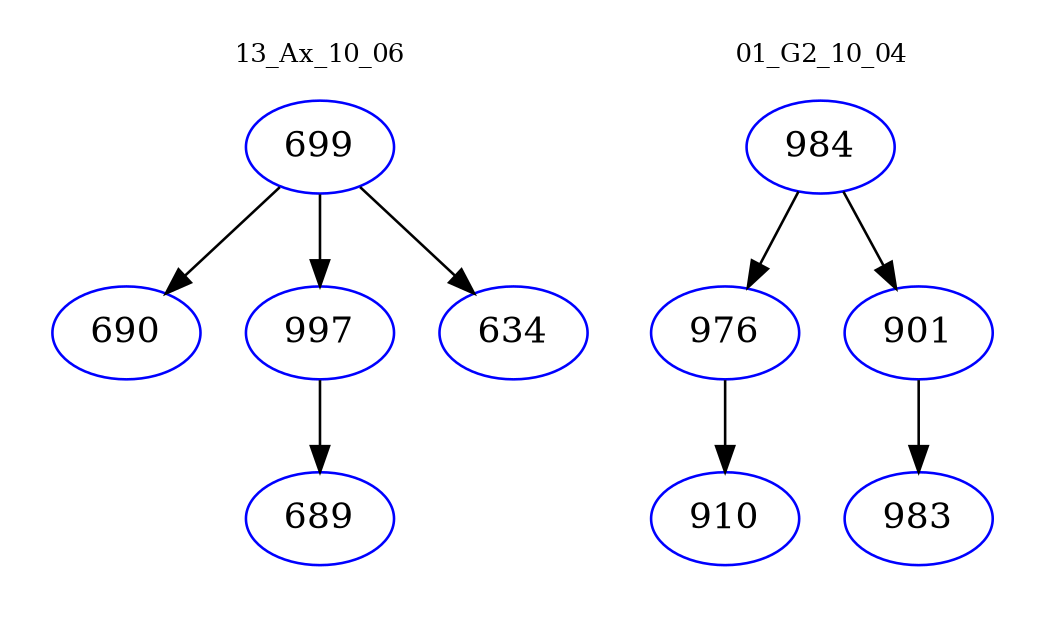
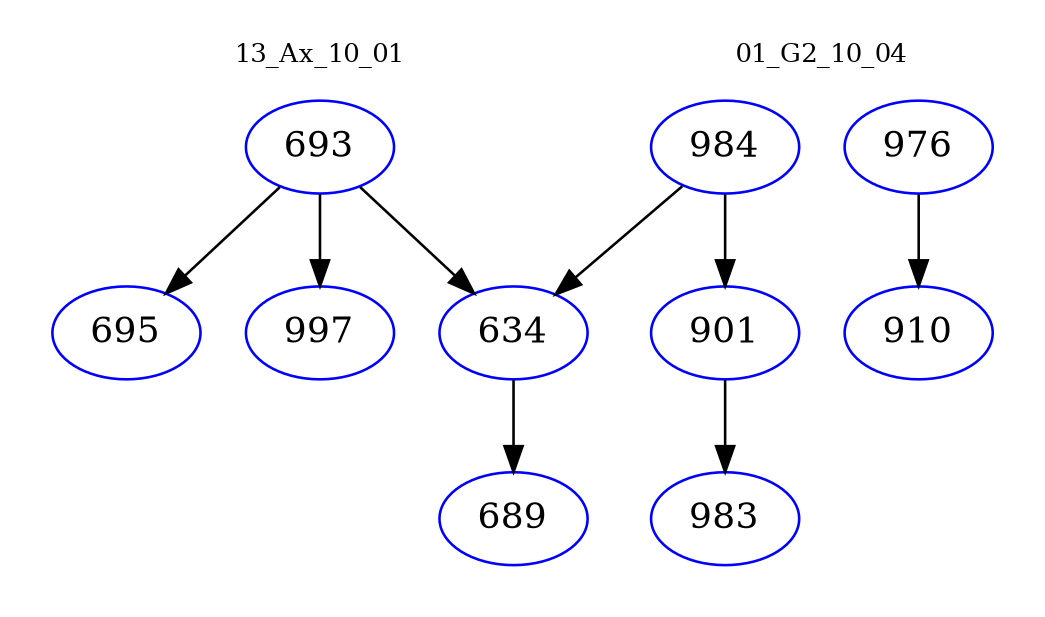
cluster "13_Ax_10_06": label "13_Ax_10_06" -> "13_Ax_10_01"
node "699": label "699" -> "693"
edge "984" -> "976": now "984" -> "634"
node "690": label "690" -> "695"
edge "997" -> "689": now "634" -> "689"
